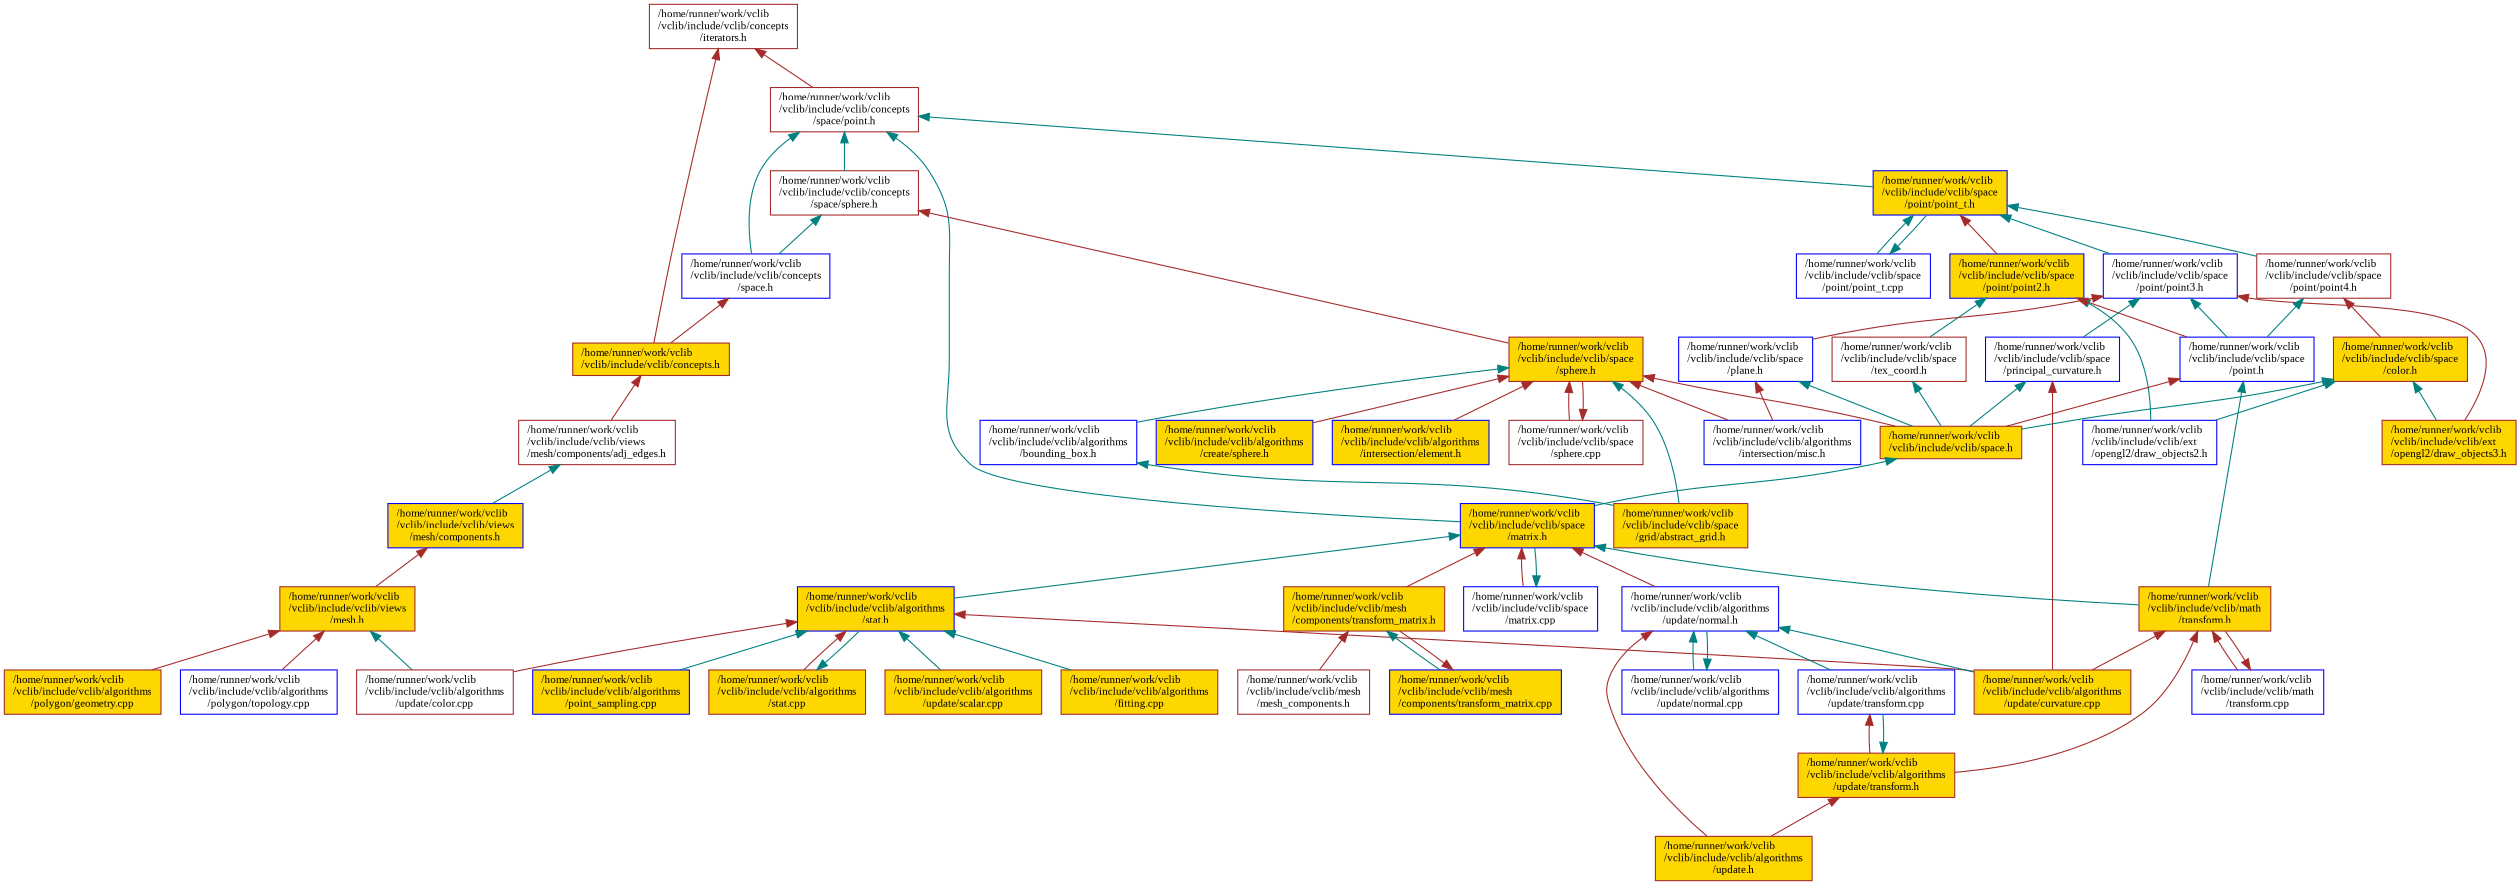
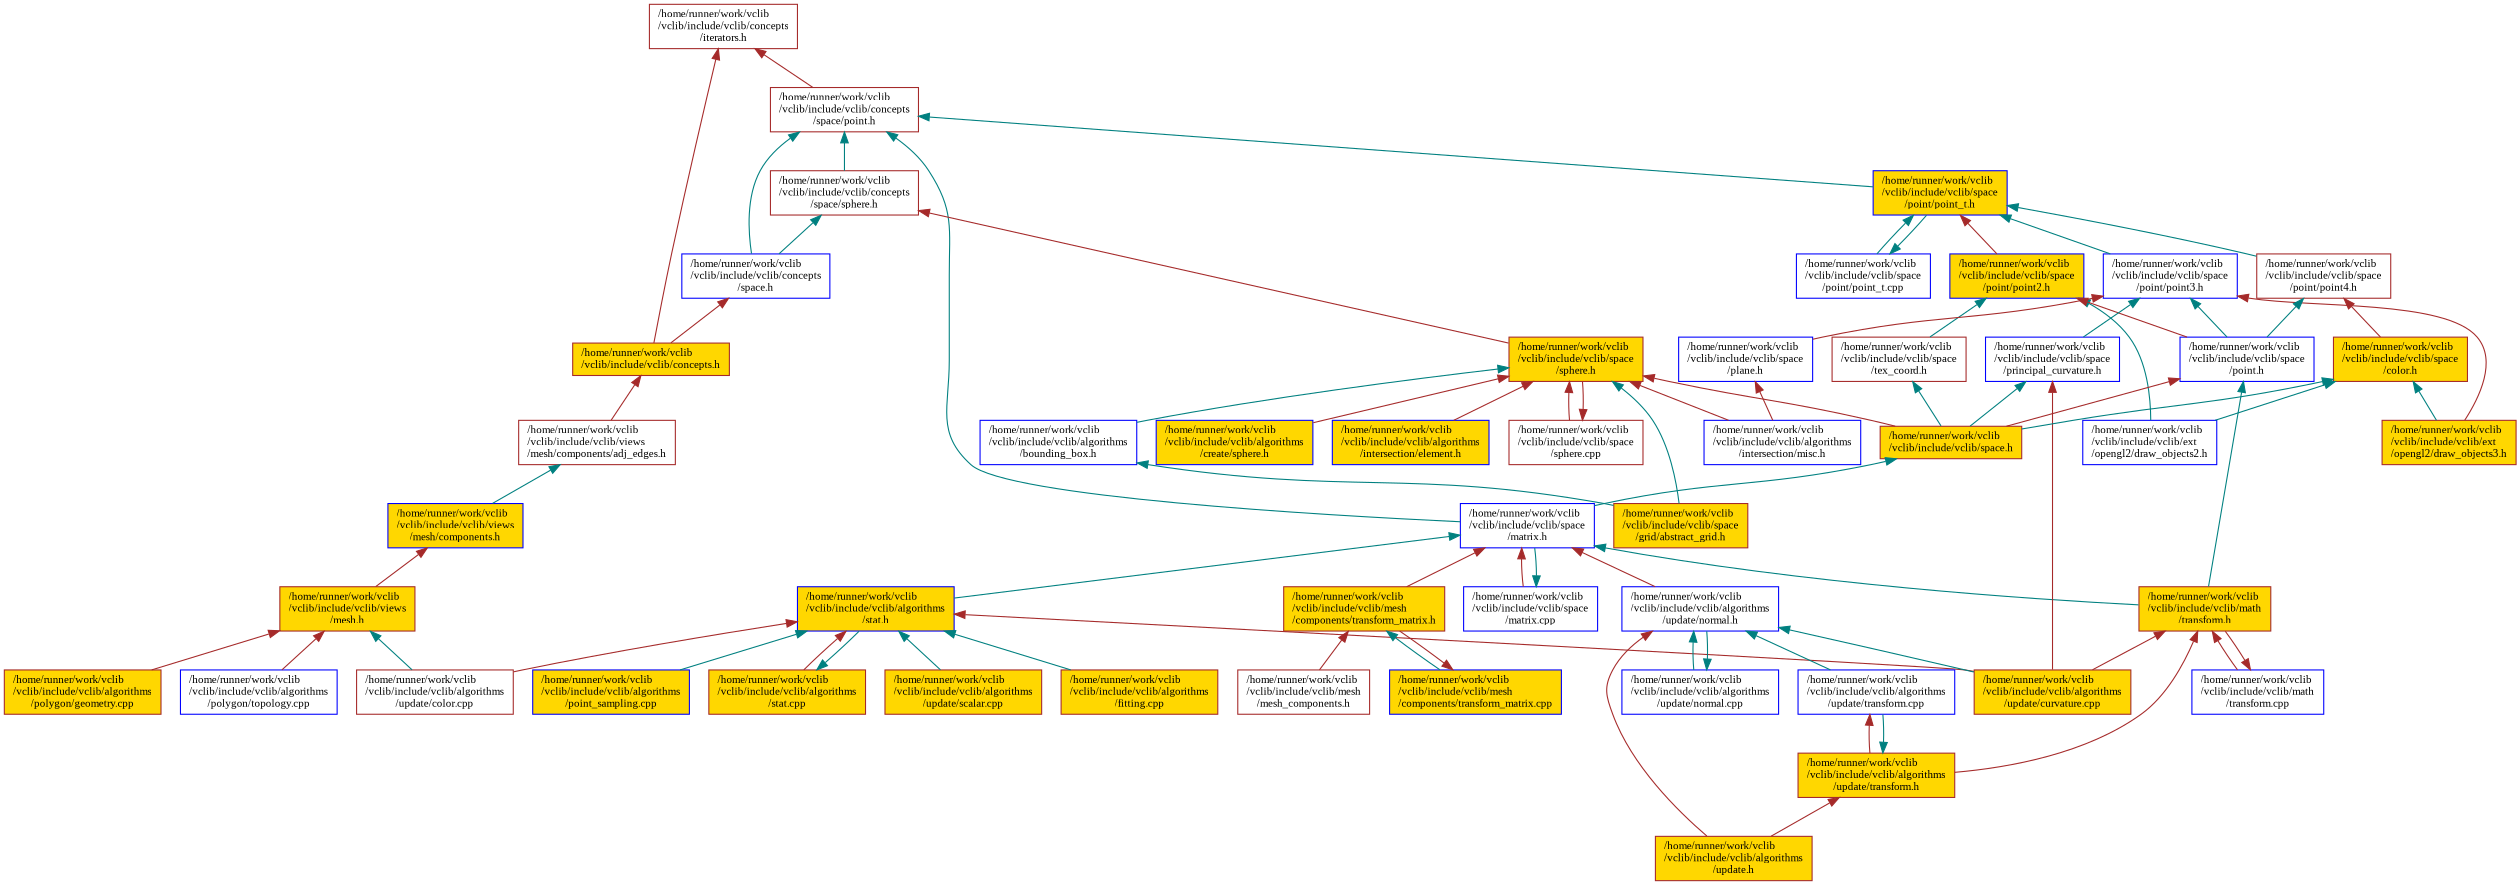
edge "/home/runner/work/vclib /vclib/include/vclib/space.h" -> "/home/runner/work/vclib /vclib/include/vclib/space /plane.h": removed
node "/home/runner/work/vclib /vclib/include/vclib/space /matrix.h": fillcolor gold -> white
